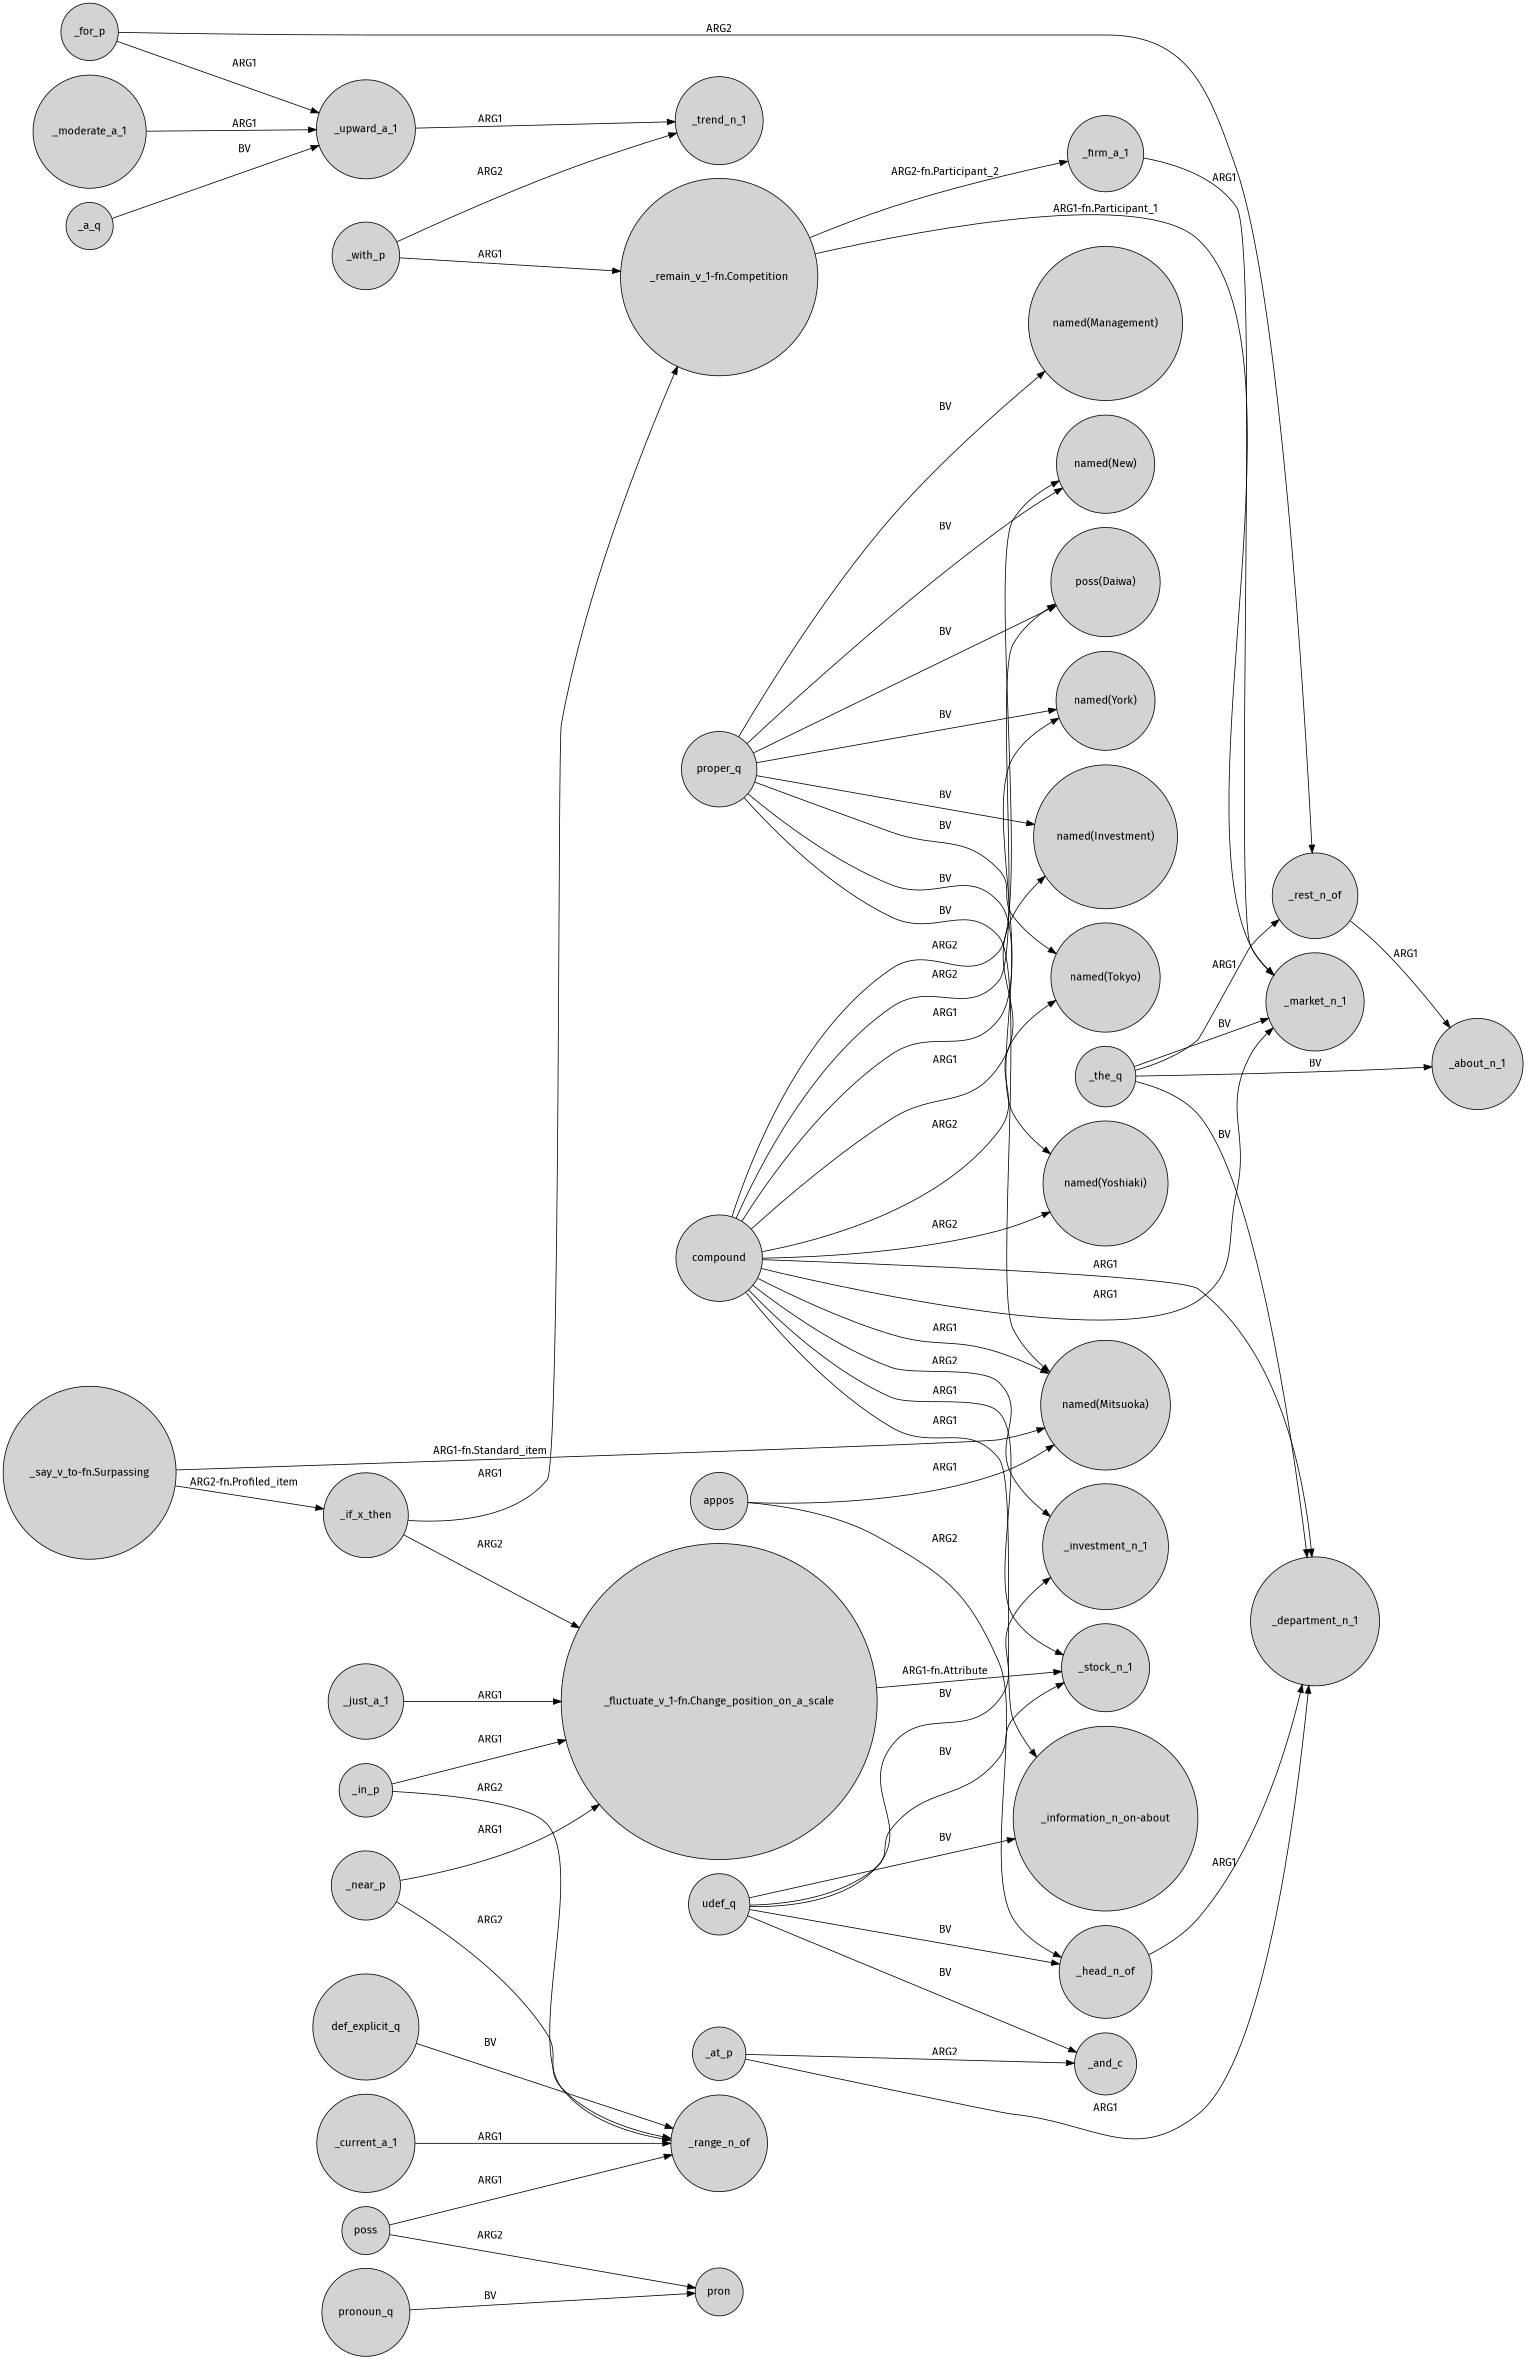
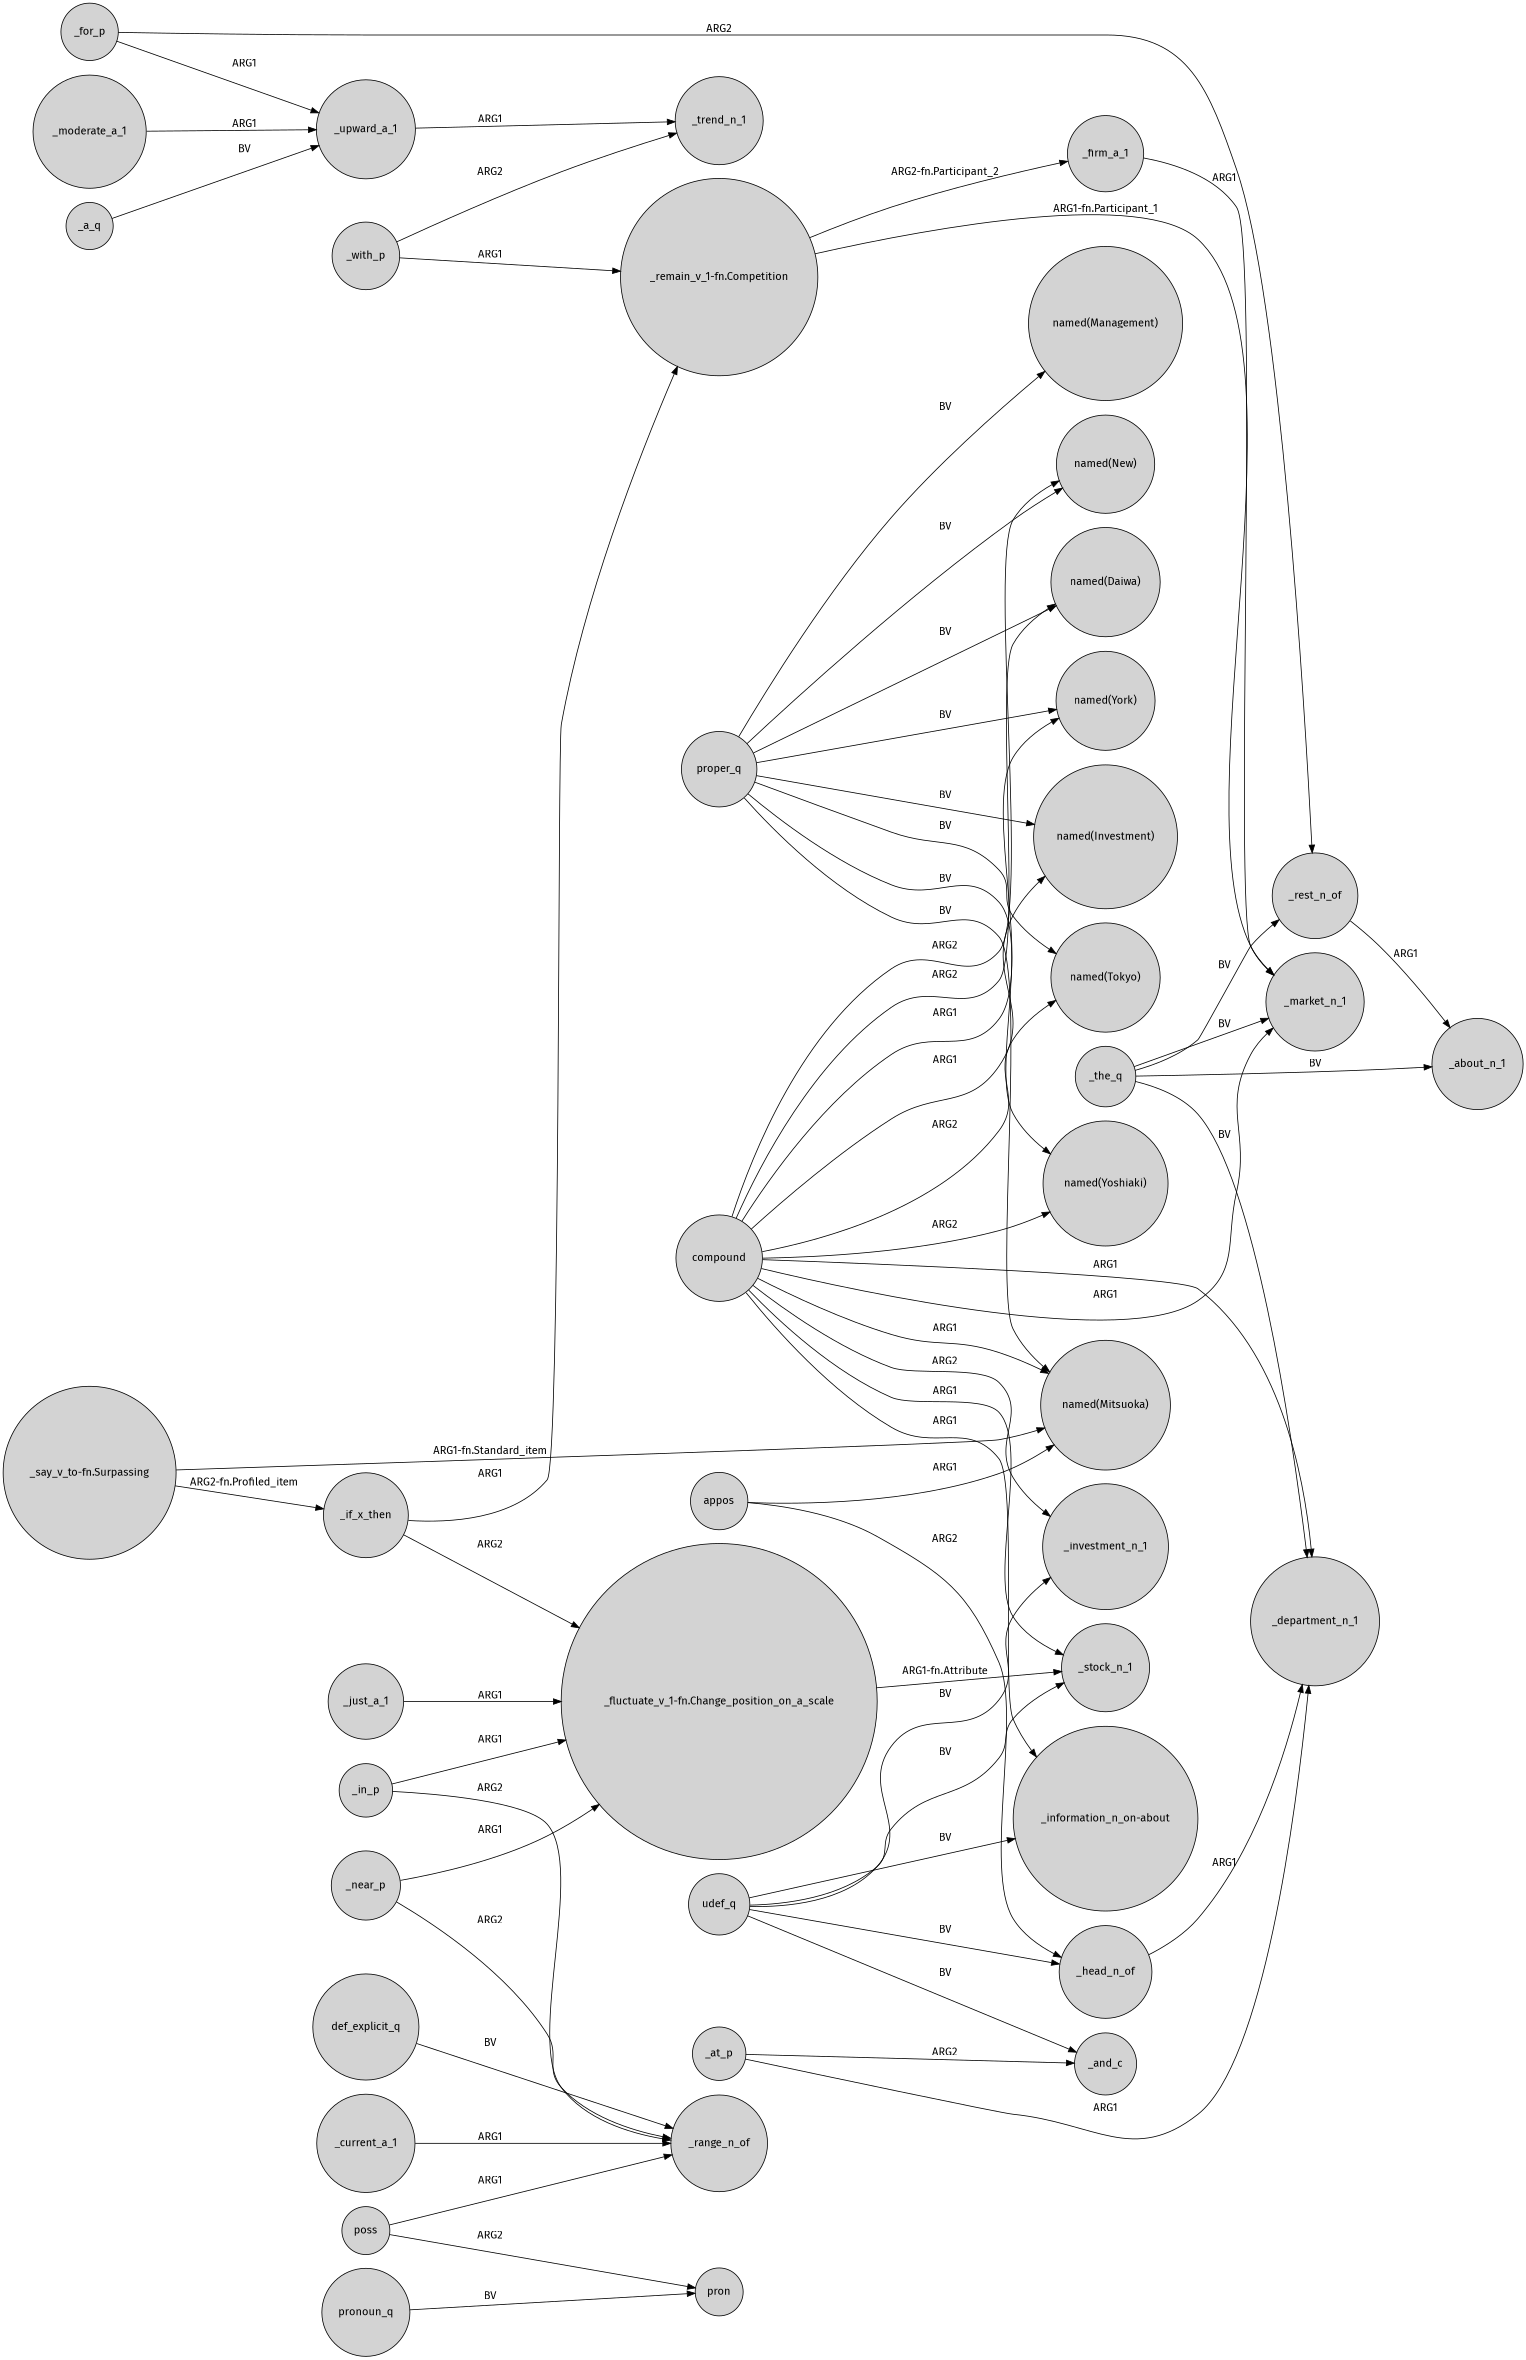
node "poss(Daiwa)": label "poss(Daiwa)" -> "named(Daiwa)"
edge "_the_q" -> "_rest_n_of": label "ARG1" -> "BV"
